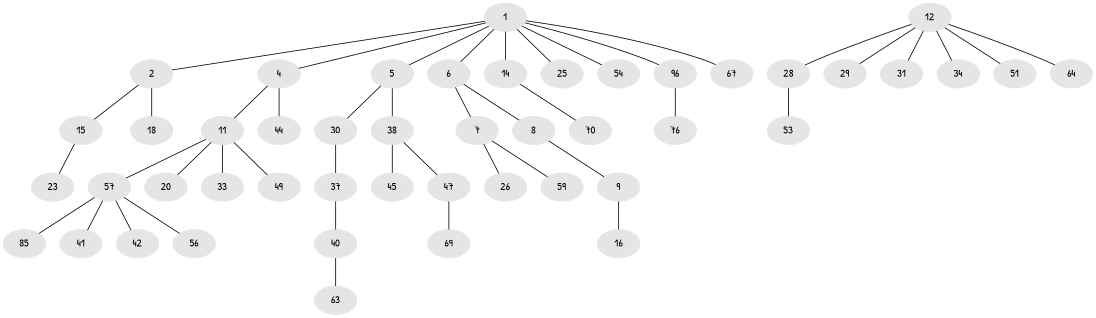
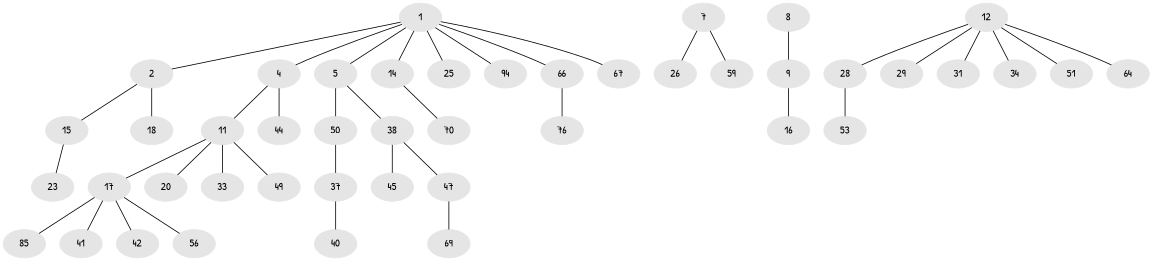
node "6": removed
node "54": label "54" -> "94"
node "96": label "96" -> "66"
node "30": label "30" -> "50"
node "57": label "57" -> "17"
node "63": removed
